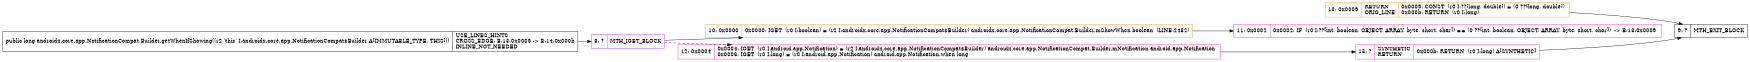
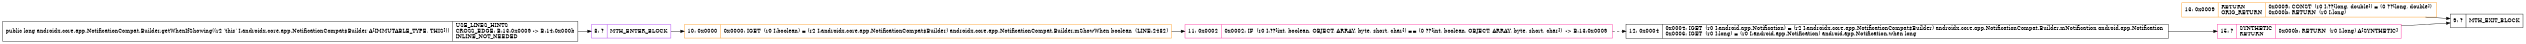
node "13: 0x0009": text "ORIG_LINE" -> "ORIG_RETURN"
node "8: ?": text "MTH_IGET_BLOCK" -> "MTH_ENTER_BLOCK"
edge "8: ?" -> "12: 0x0004": now "11: 0x0002" -> "12: 0x0004"
node "12: 0x0004": color deeppink -> black
